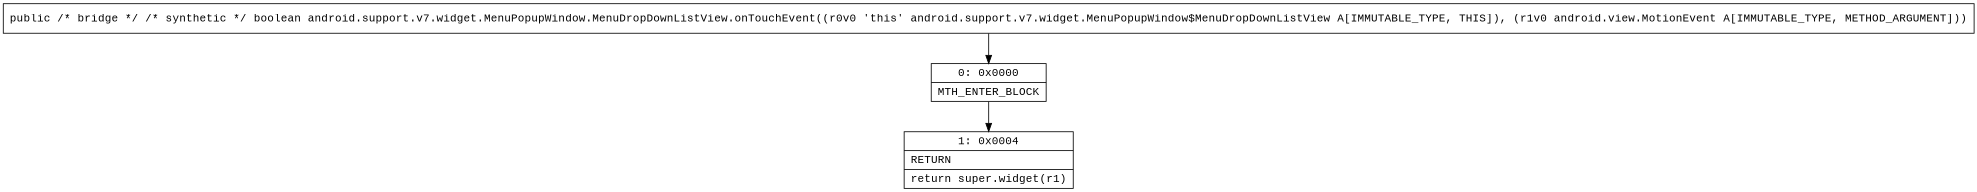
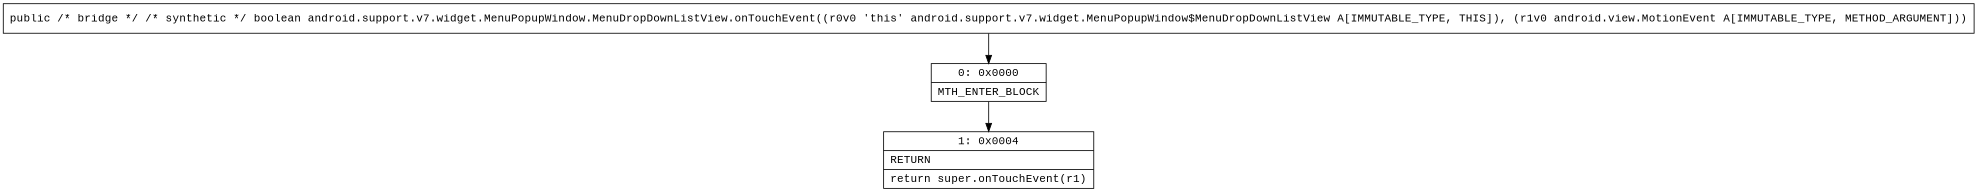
node "1: 0x0004": text "return super.widget(r1)" -> "return super.onTouchEvent(r1)"
